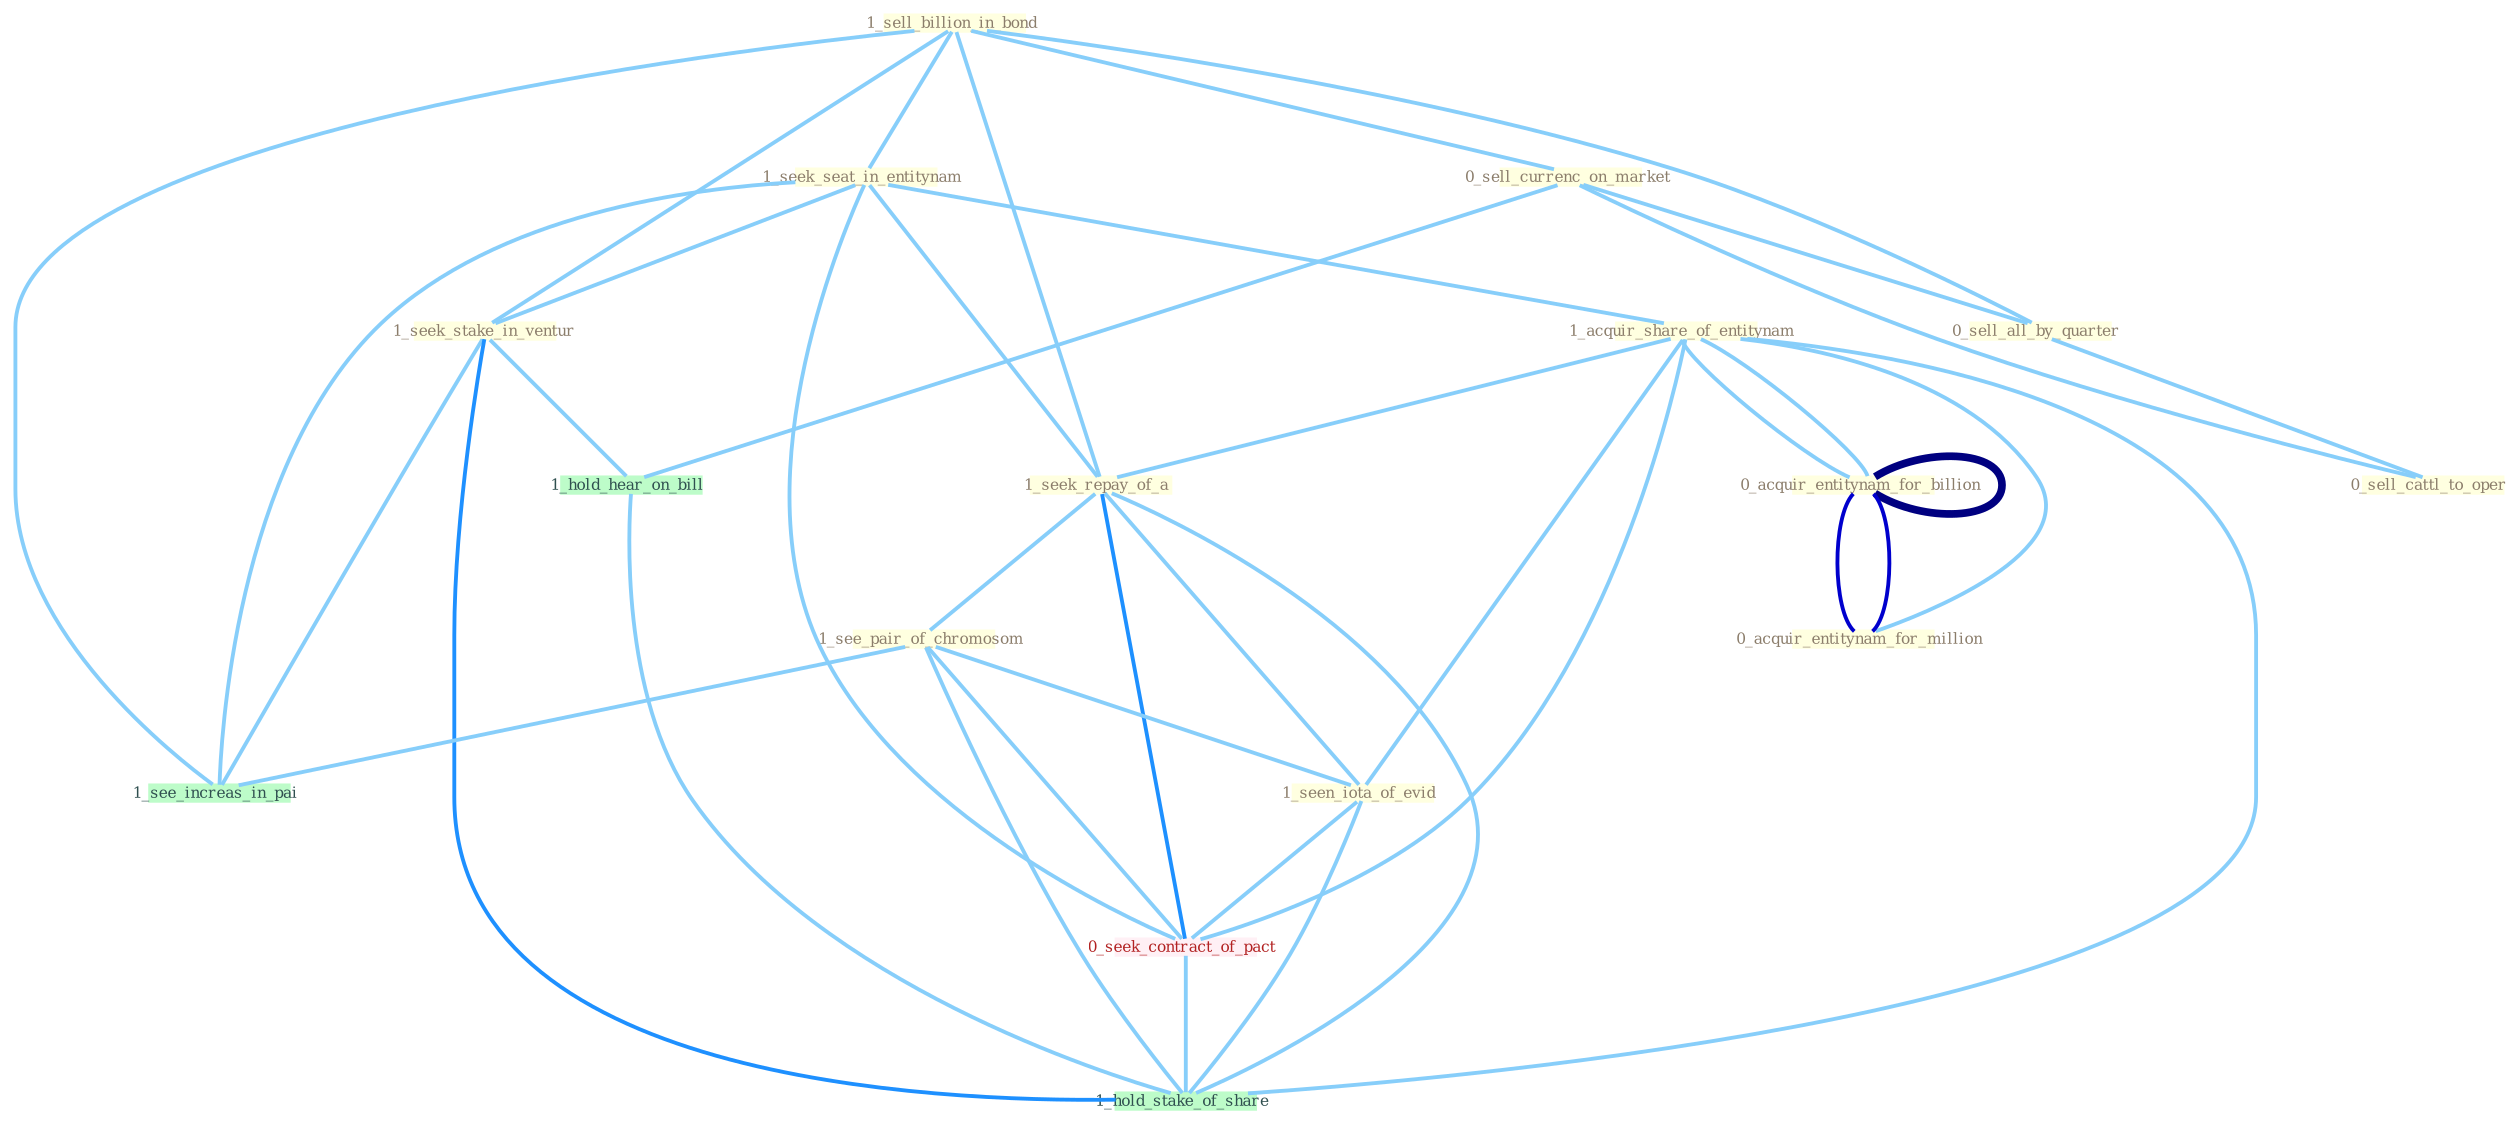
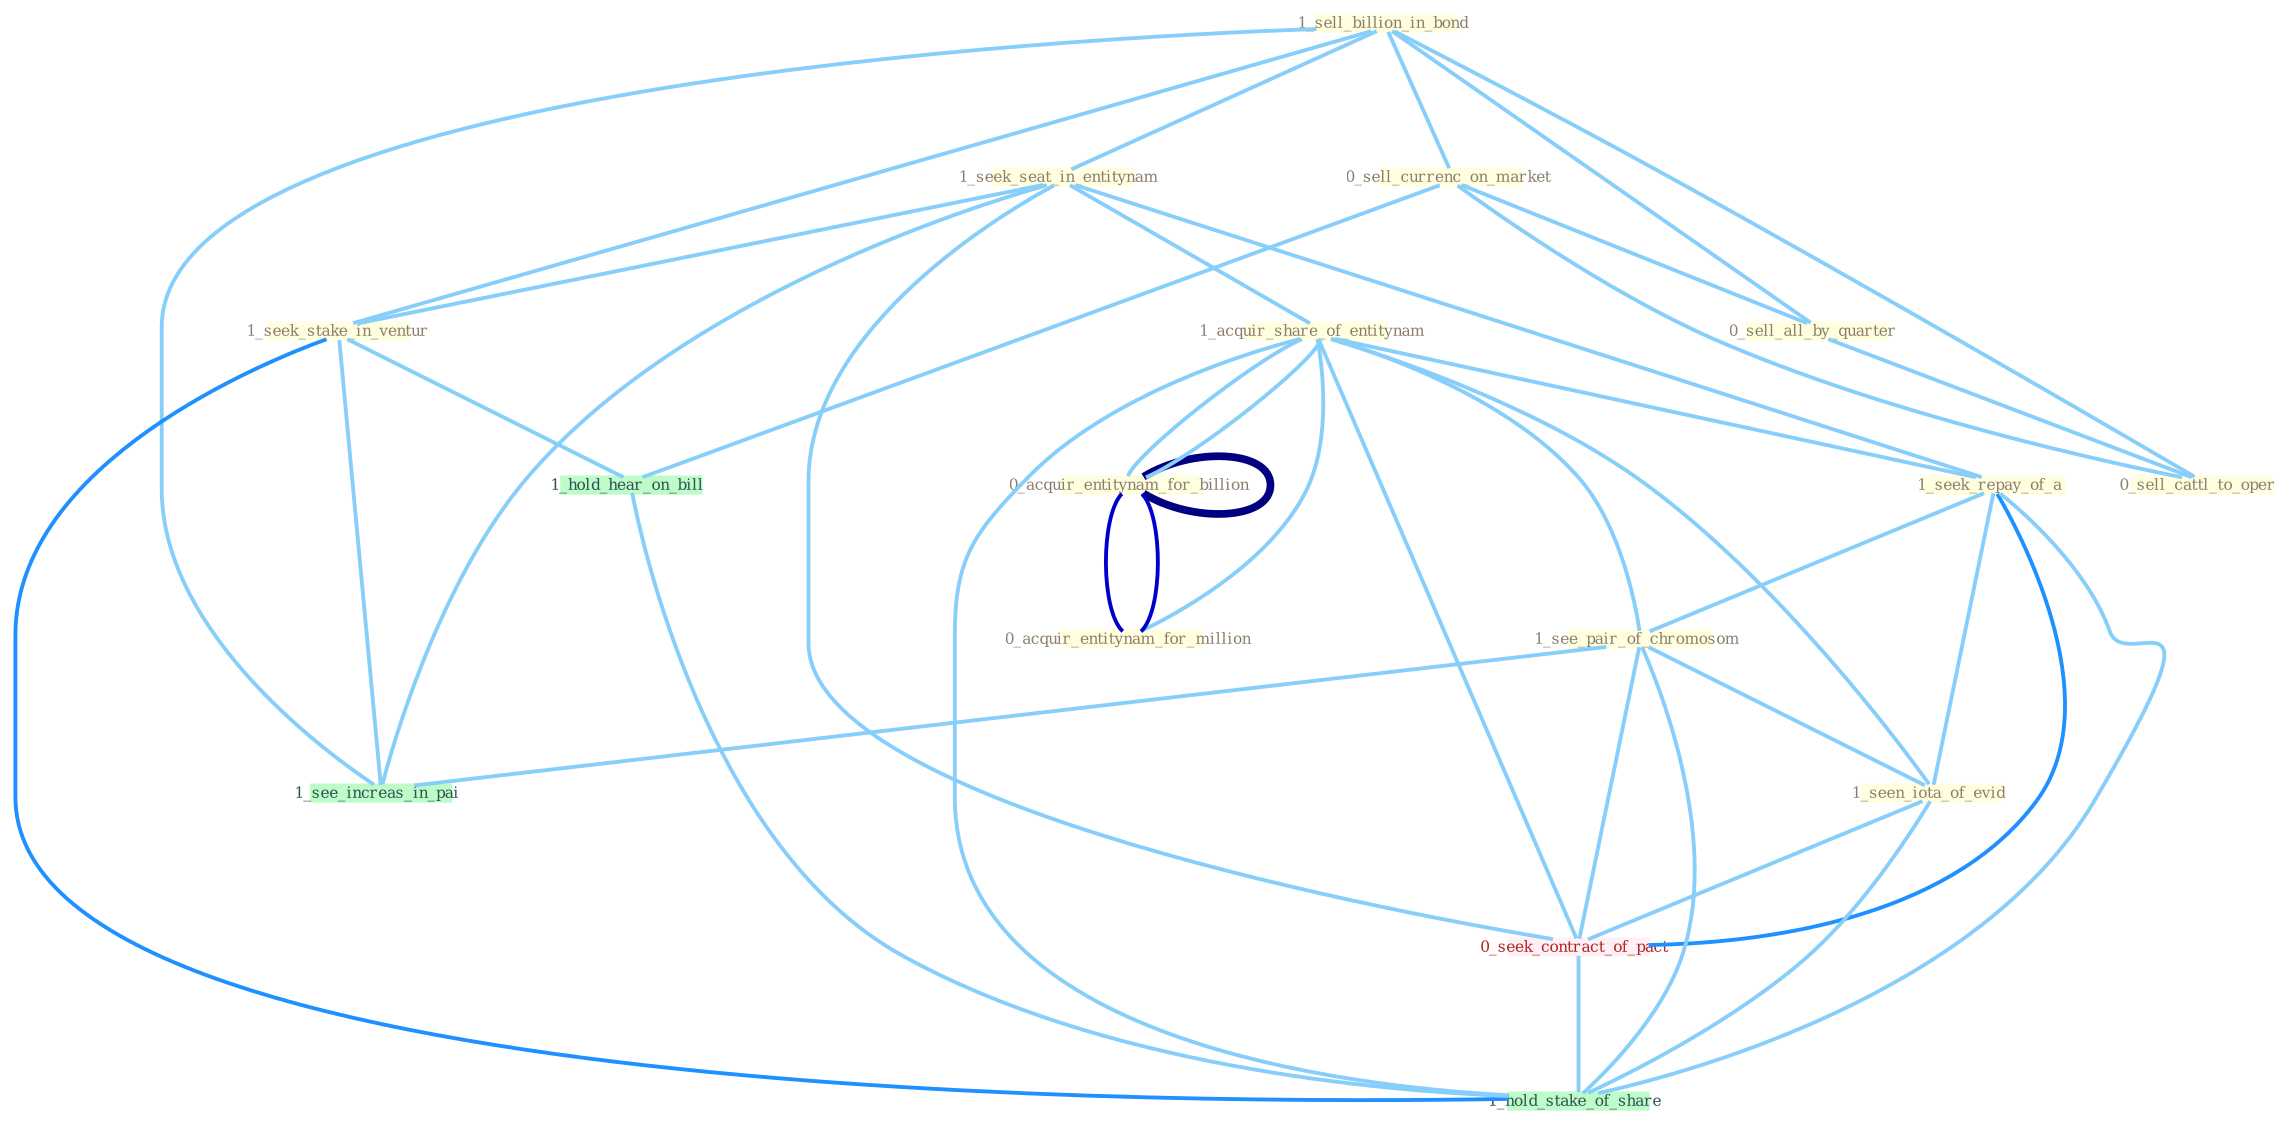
edge "1_sell_billion_in_bond" -- "1_seek_repay_of_a": now "1_sell_billion_in_bond" -- "0_sell_cattl_to_oper"
edge "1_acquir_share_of_entitynam" -- "1_see_pair_of_chromosom": added
